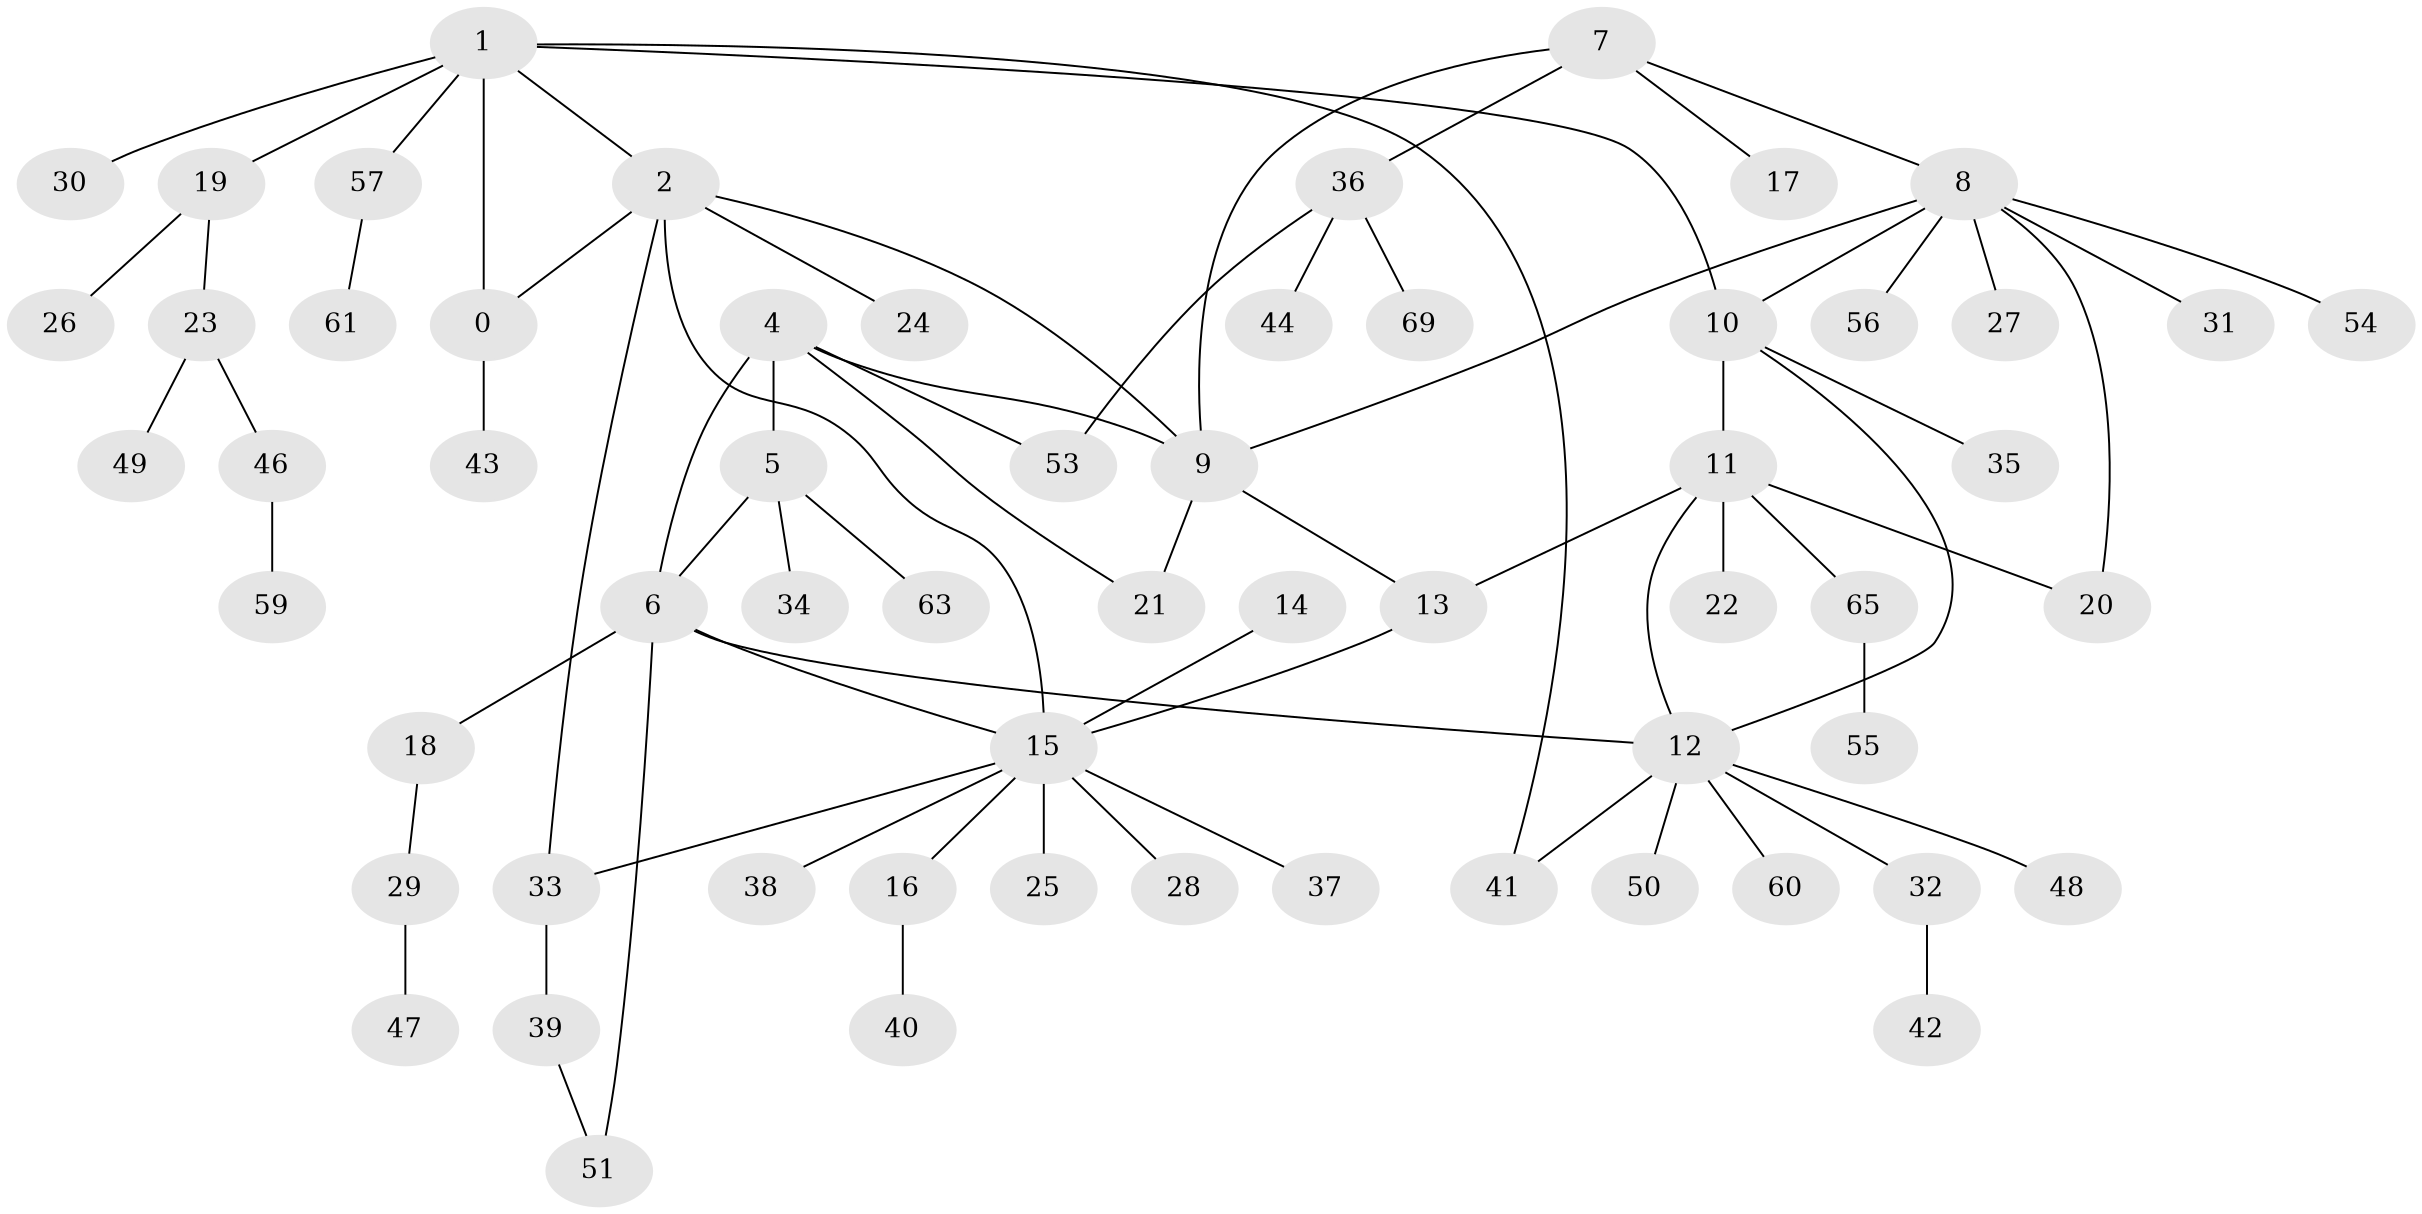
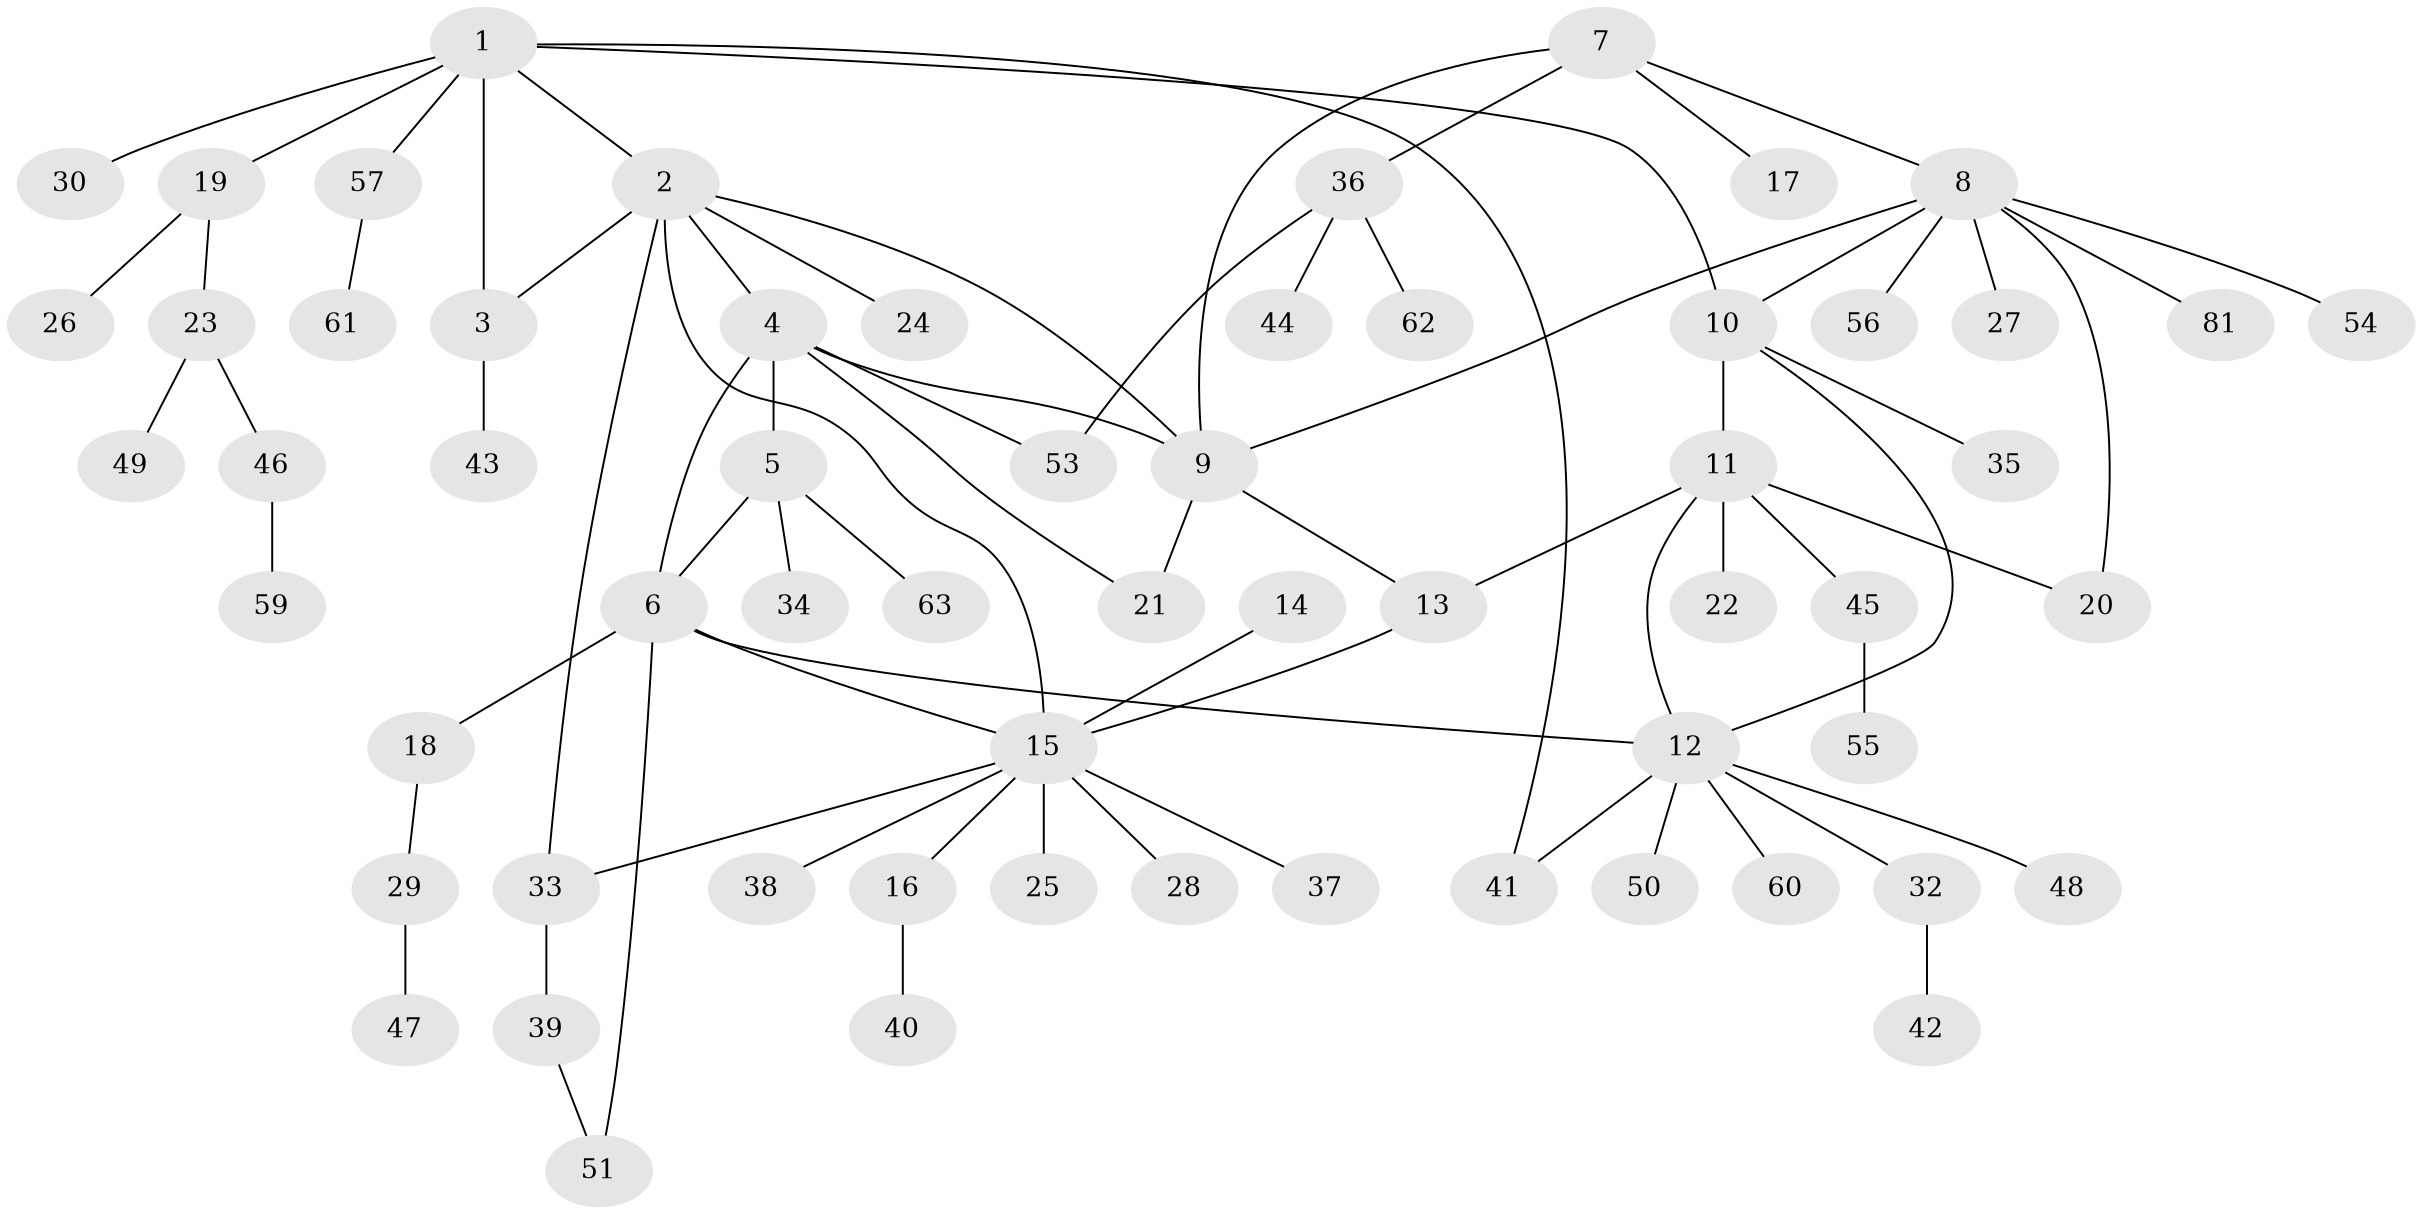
edge "2" -- "4": added
node "0": label "0" -> "3"
node "69": label "69" -> "62"
node "31": label "31" -> "81"
node "65": label "65" -> "45"
